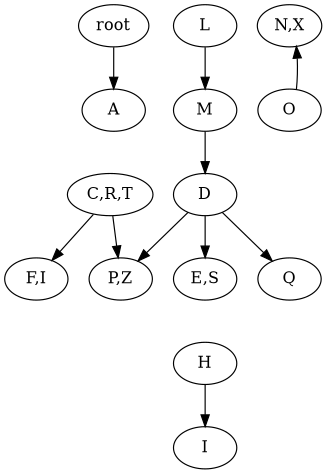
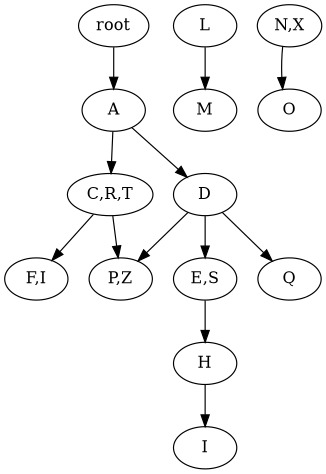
edge "O" -> "N,X": reversed
edge "A" -> "C,R,T": added
edge "M" -> "D": now "A" -> "D"
edge "E,S" -> "H": added
